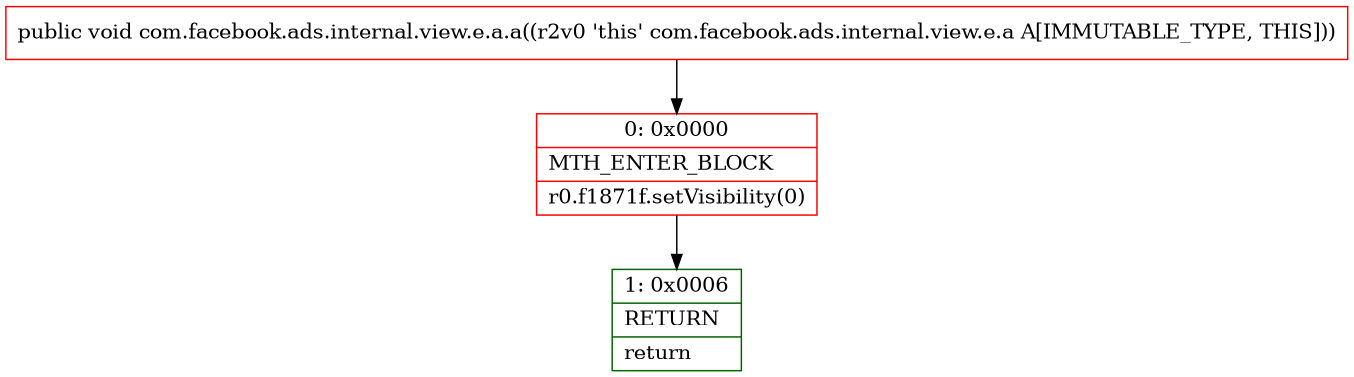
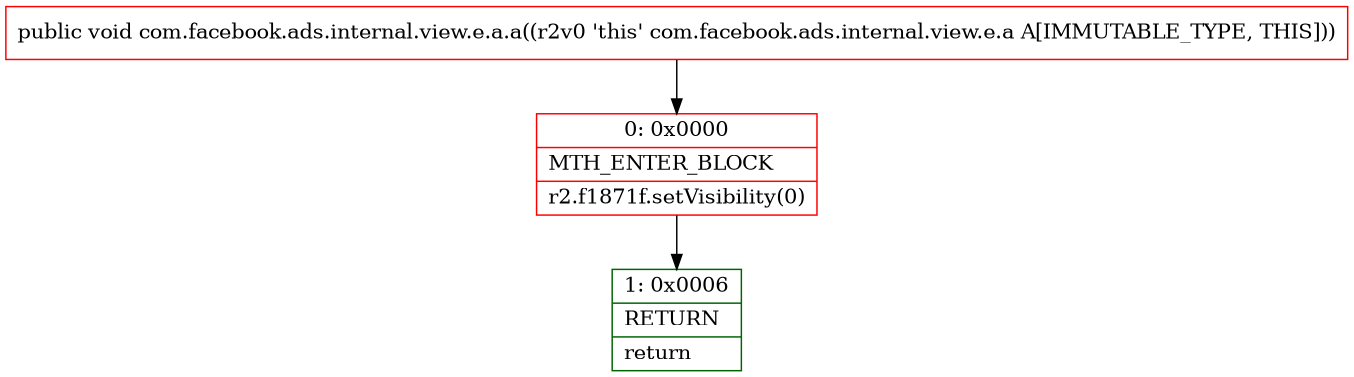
node "0: 0x0000": text "r0.f1871f.setVisibility(0)" -> "r2.f1871f.setVisibility(0)"
